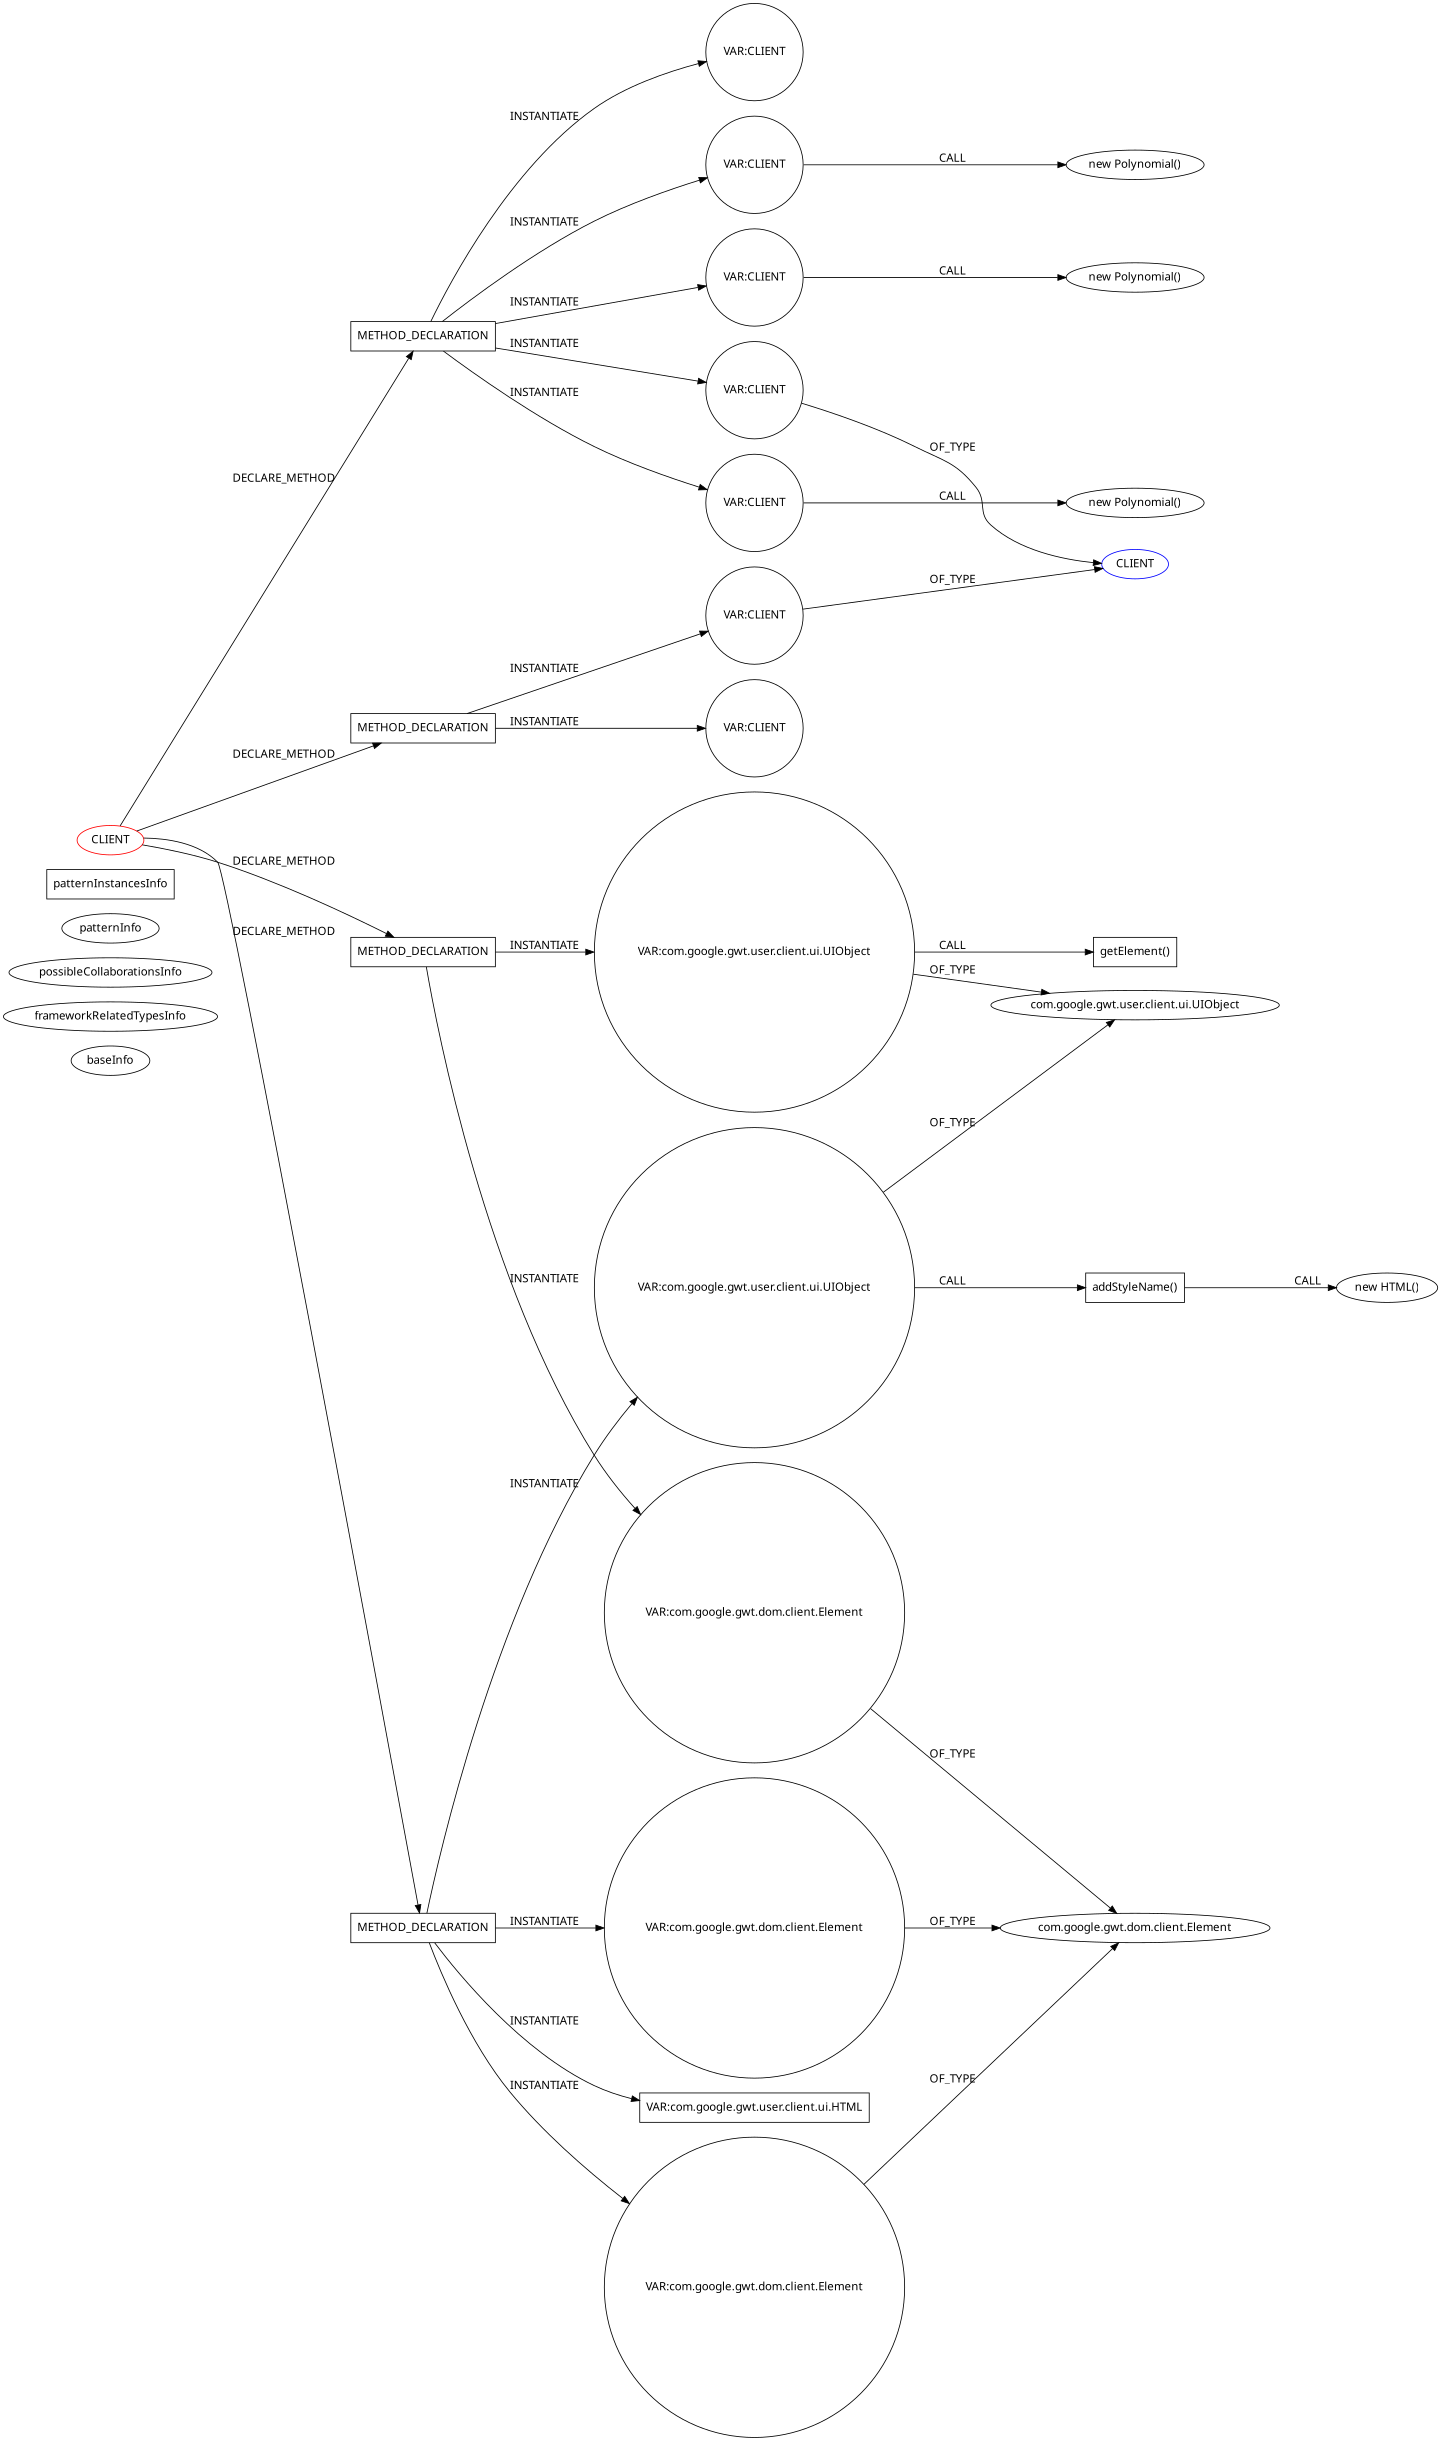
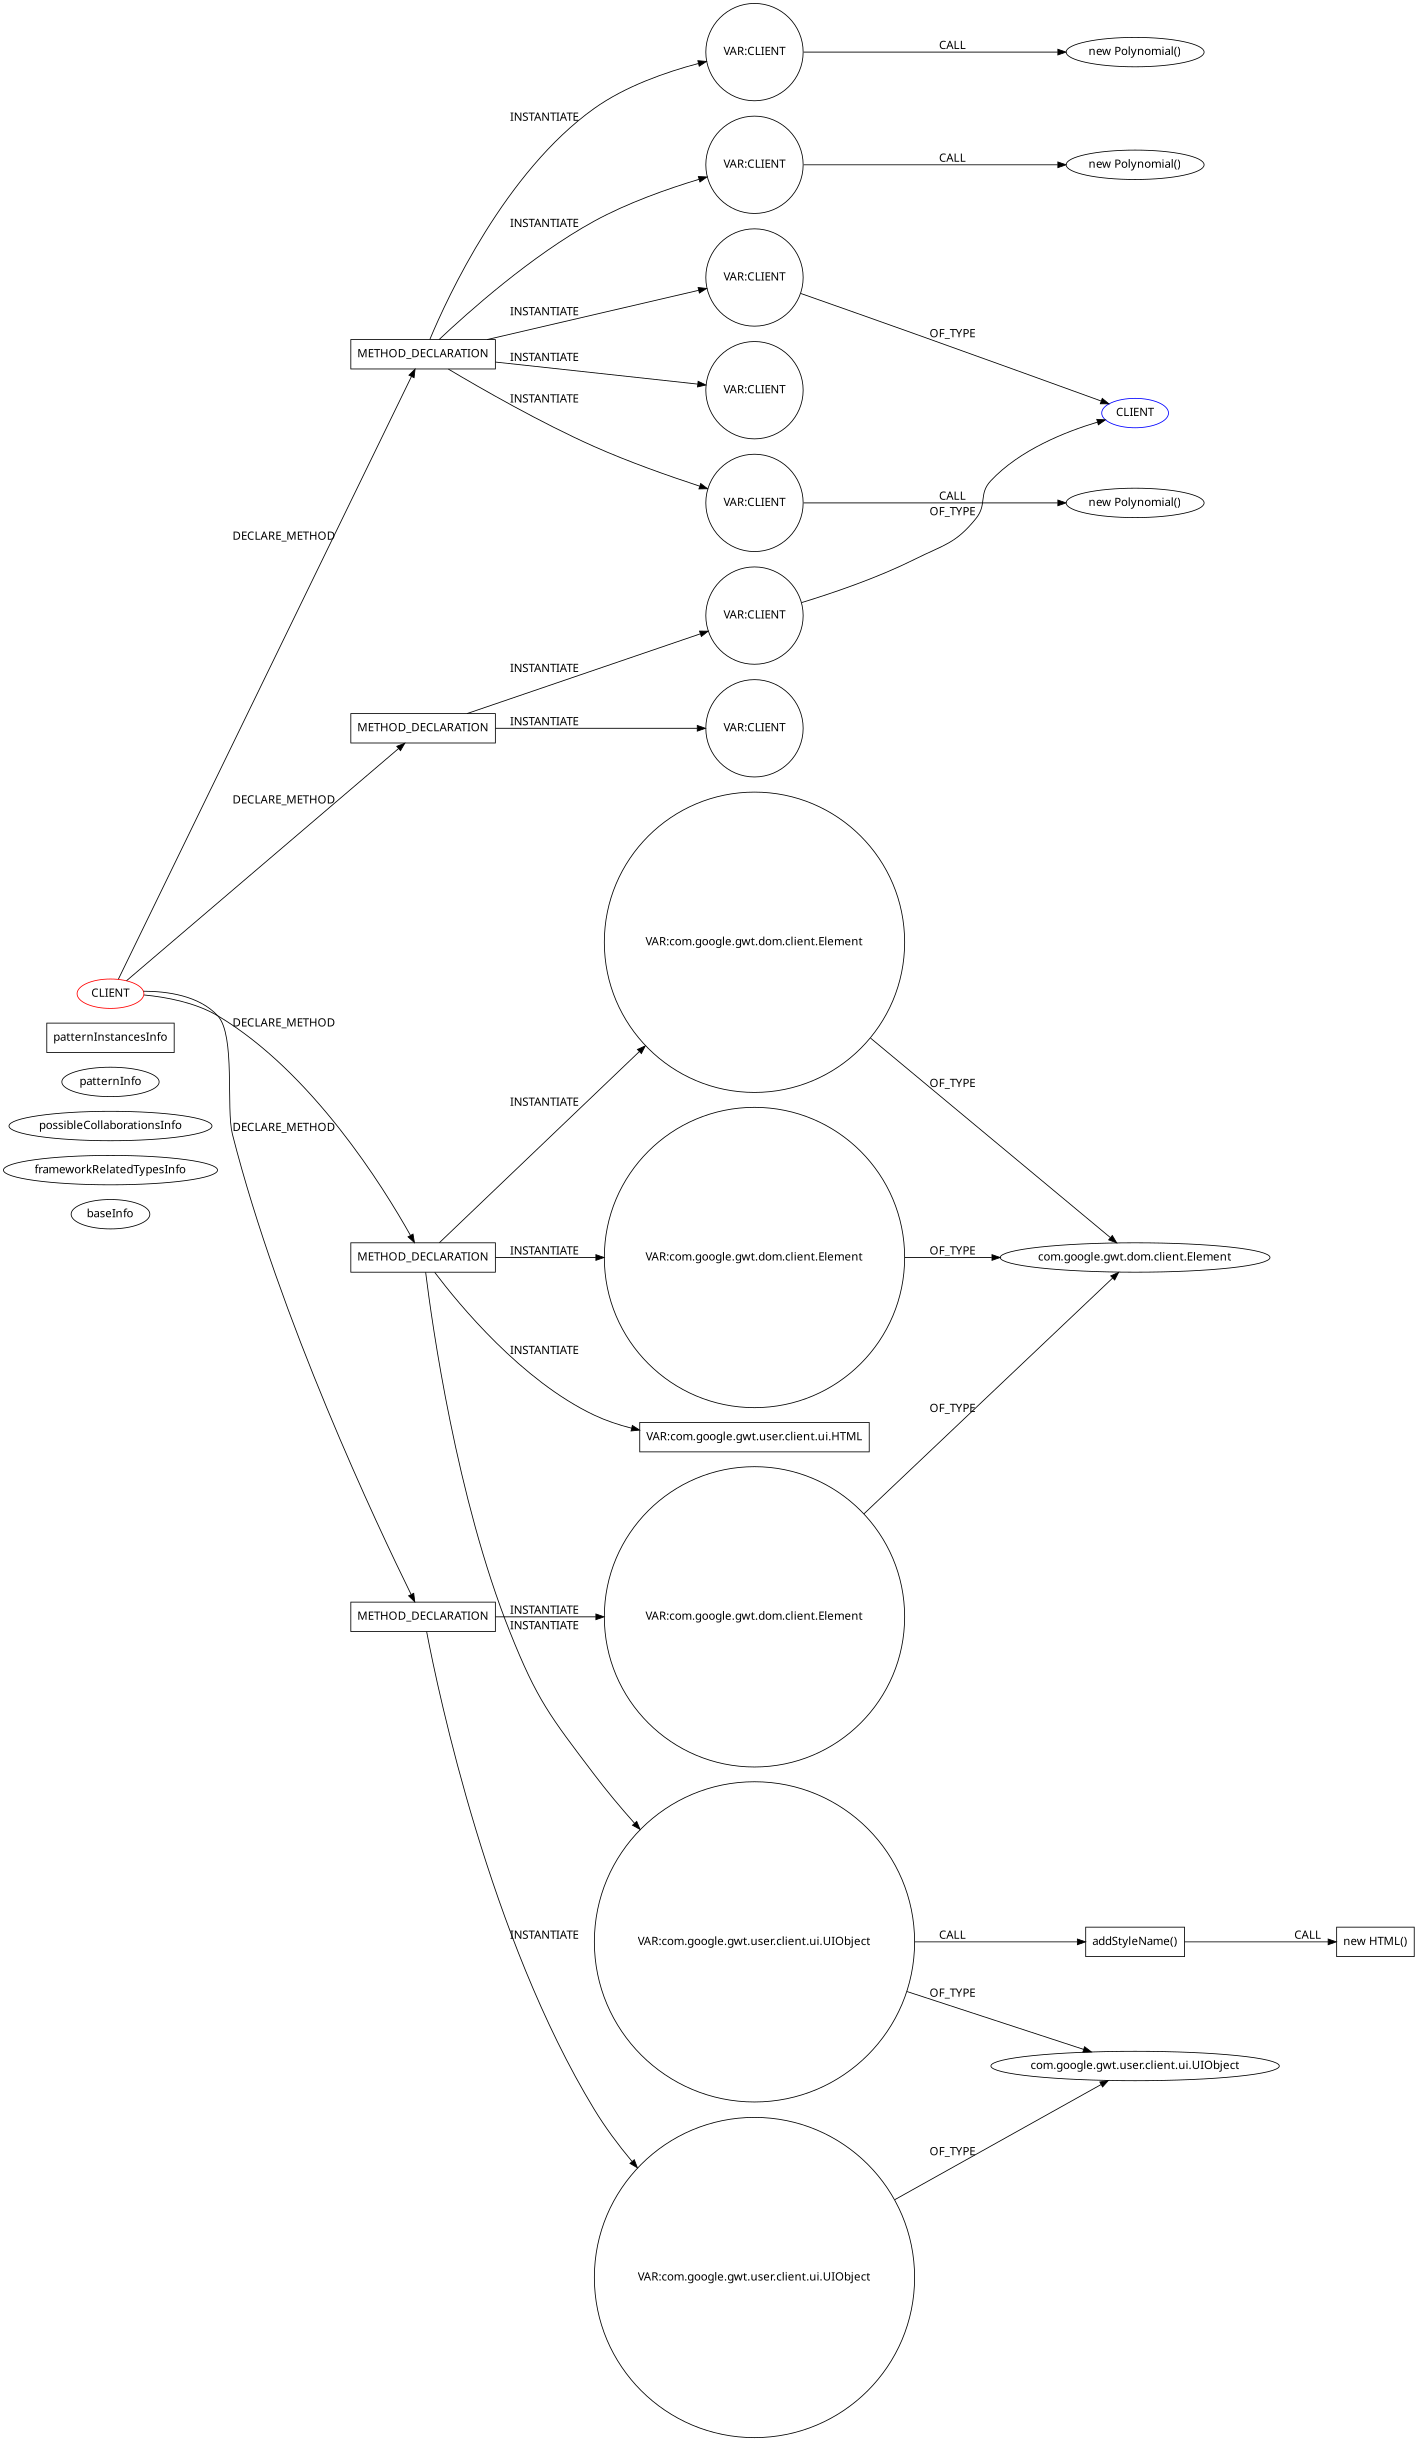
node "getElement()": removed
node "new HTML()": shape ellipse -> box
